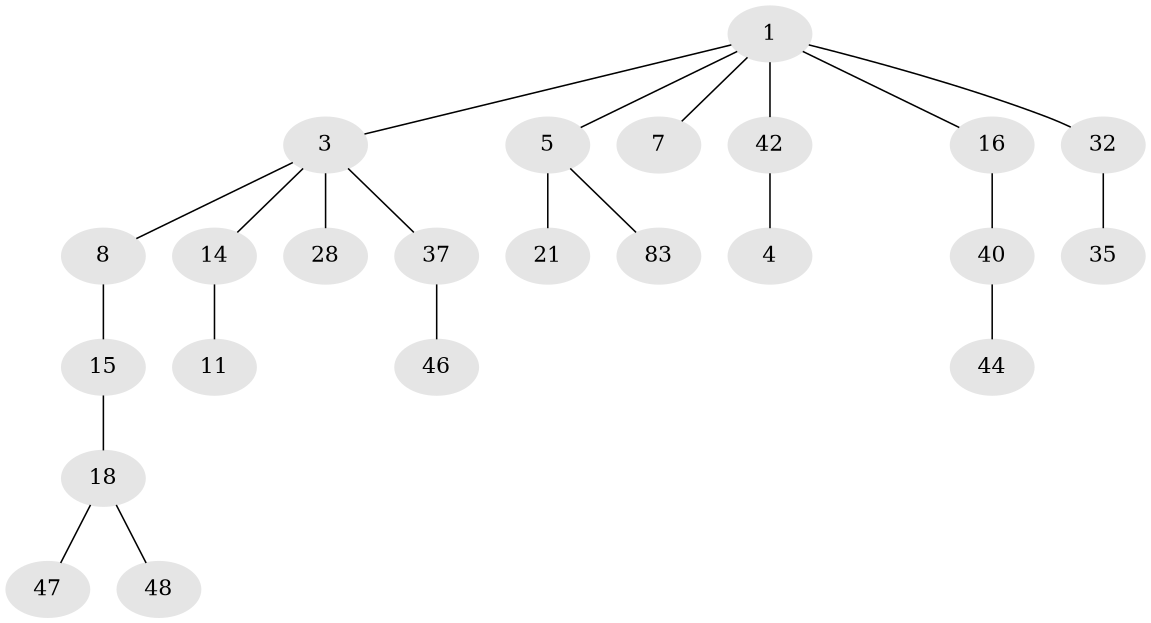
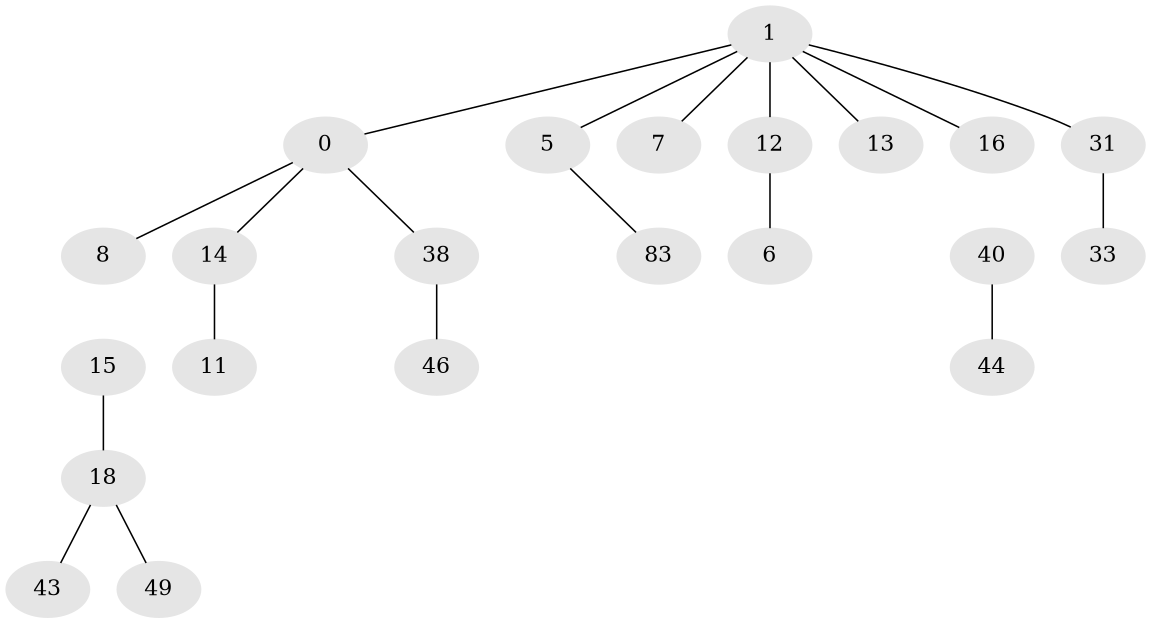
node "3": label "3" -> "0"
node "42": label "42" -> "12"
node "13": added
node "32": label "32" -> "31"
edge "16" -- "40": removed
node "28": removed
node "37": label "37" -> "38"
node "21": removed
node "4": label "4" -> "6"
node "35": label "35" -> "33"
edge "8" -- "15": removed
node "47": label "47" -> "43"
node "48": label "48" -> "49"
